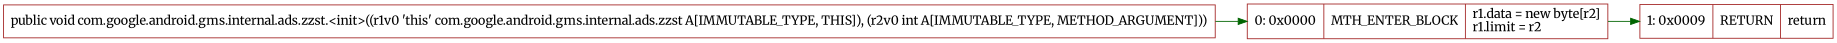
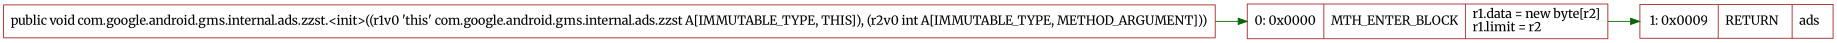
node "1: 0x0009": text "return" -> "ads"
